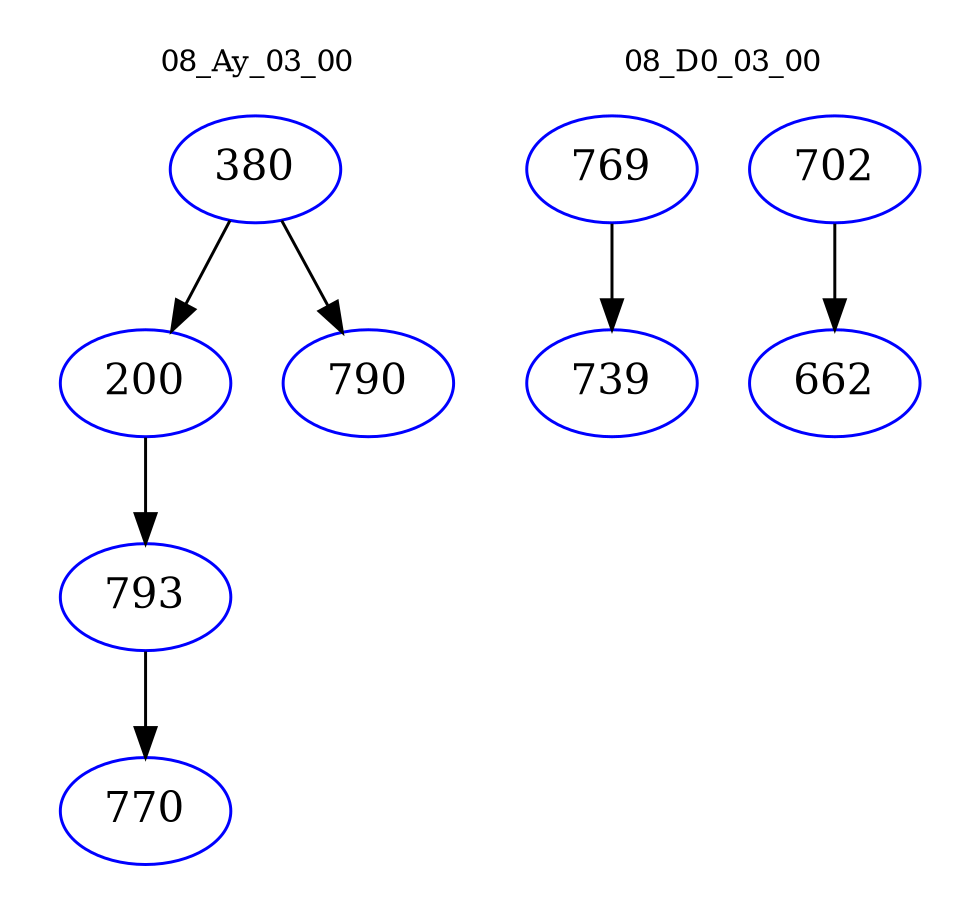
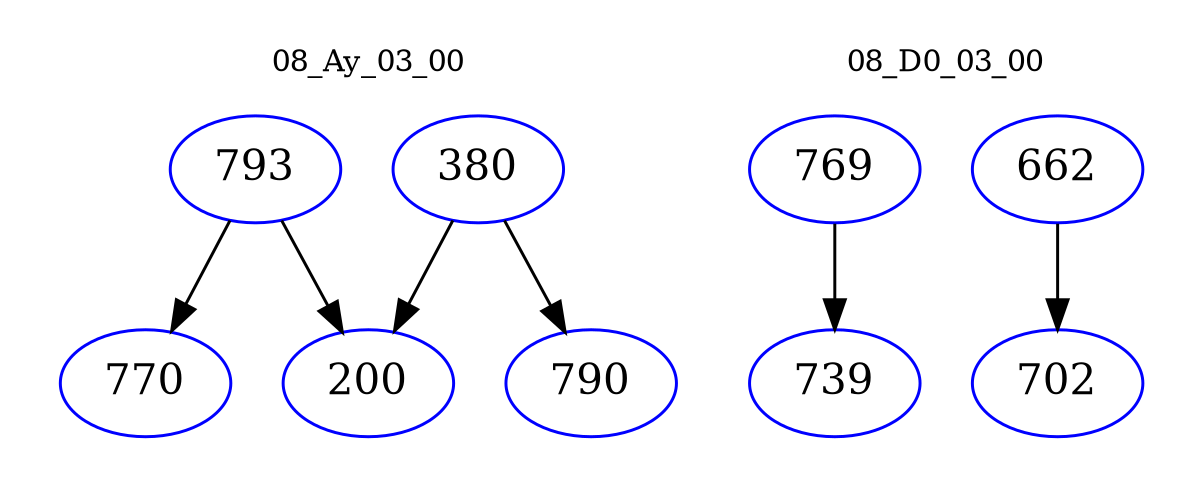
edge "702" -> "662": reversed
edge "200" -> "793": reversed
